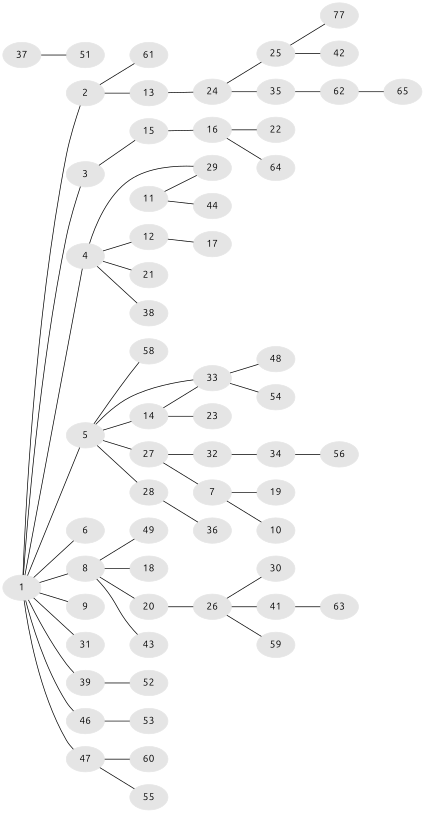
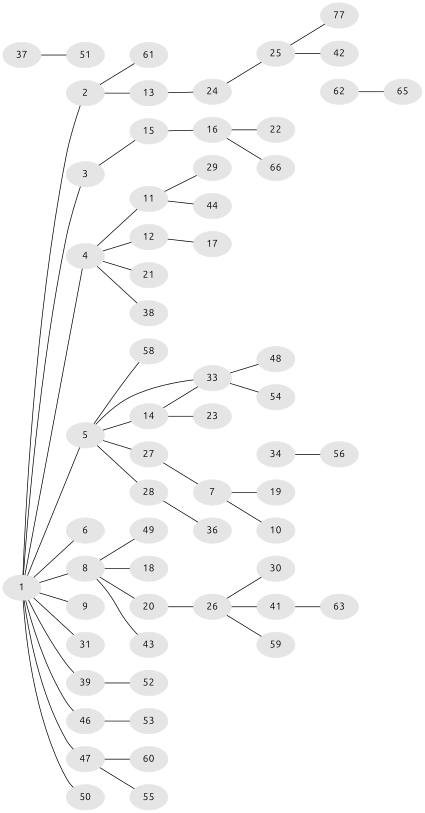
node "35": removed
node "64": label "64" -> "66"
edge "29" -- "4": now "11" -- "4"
node "32": removed
node "50": added
